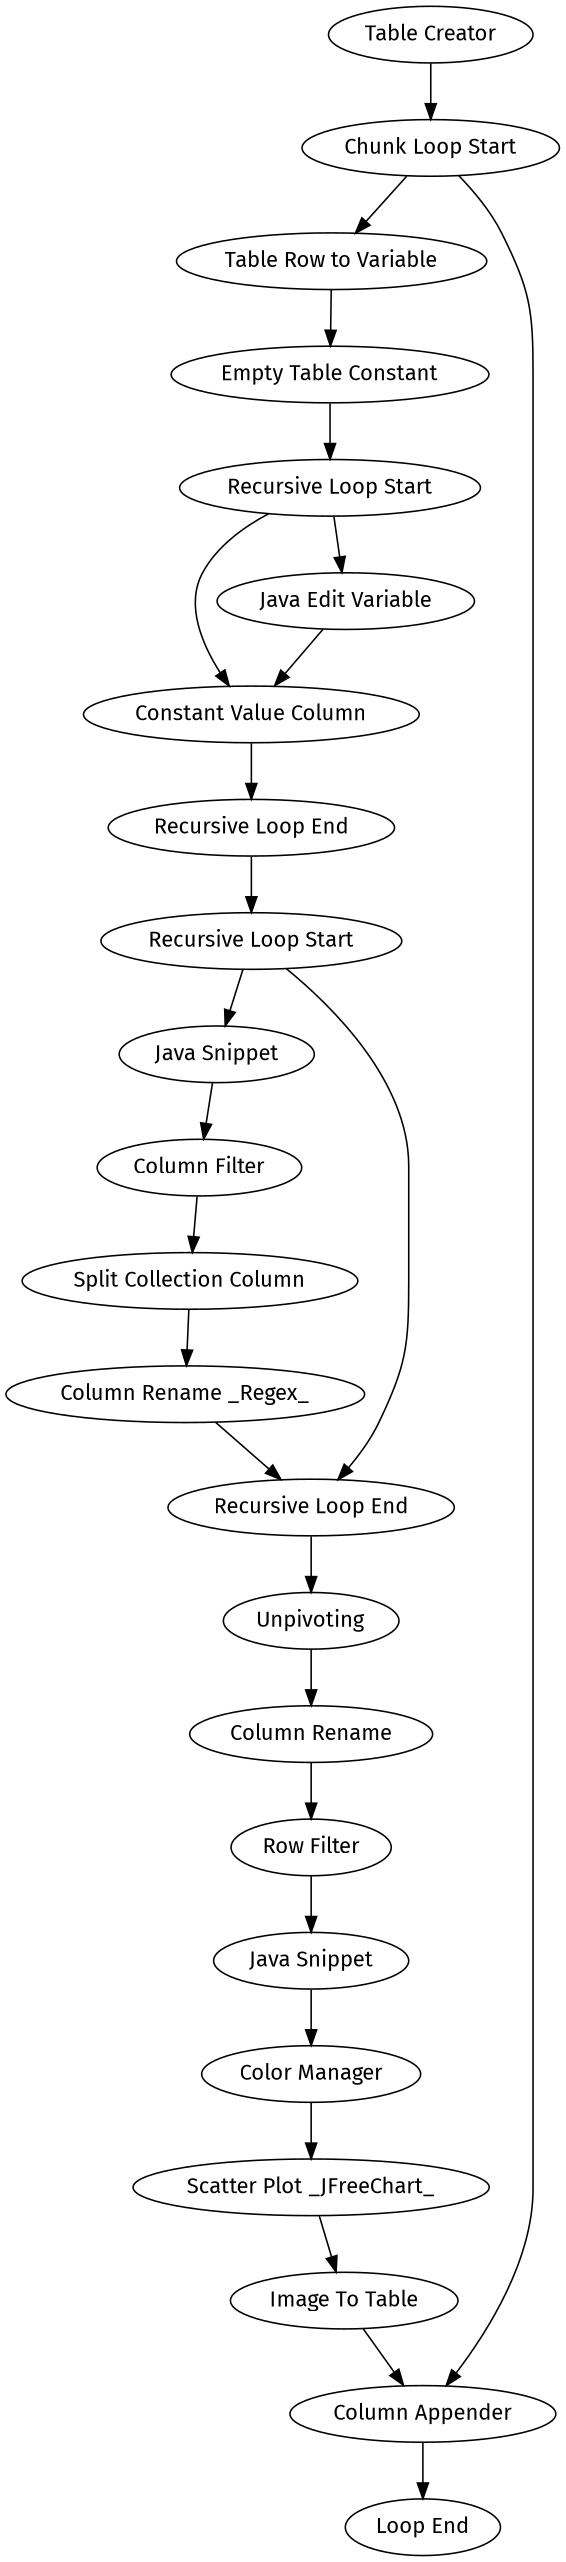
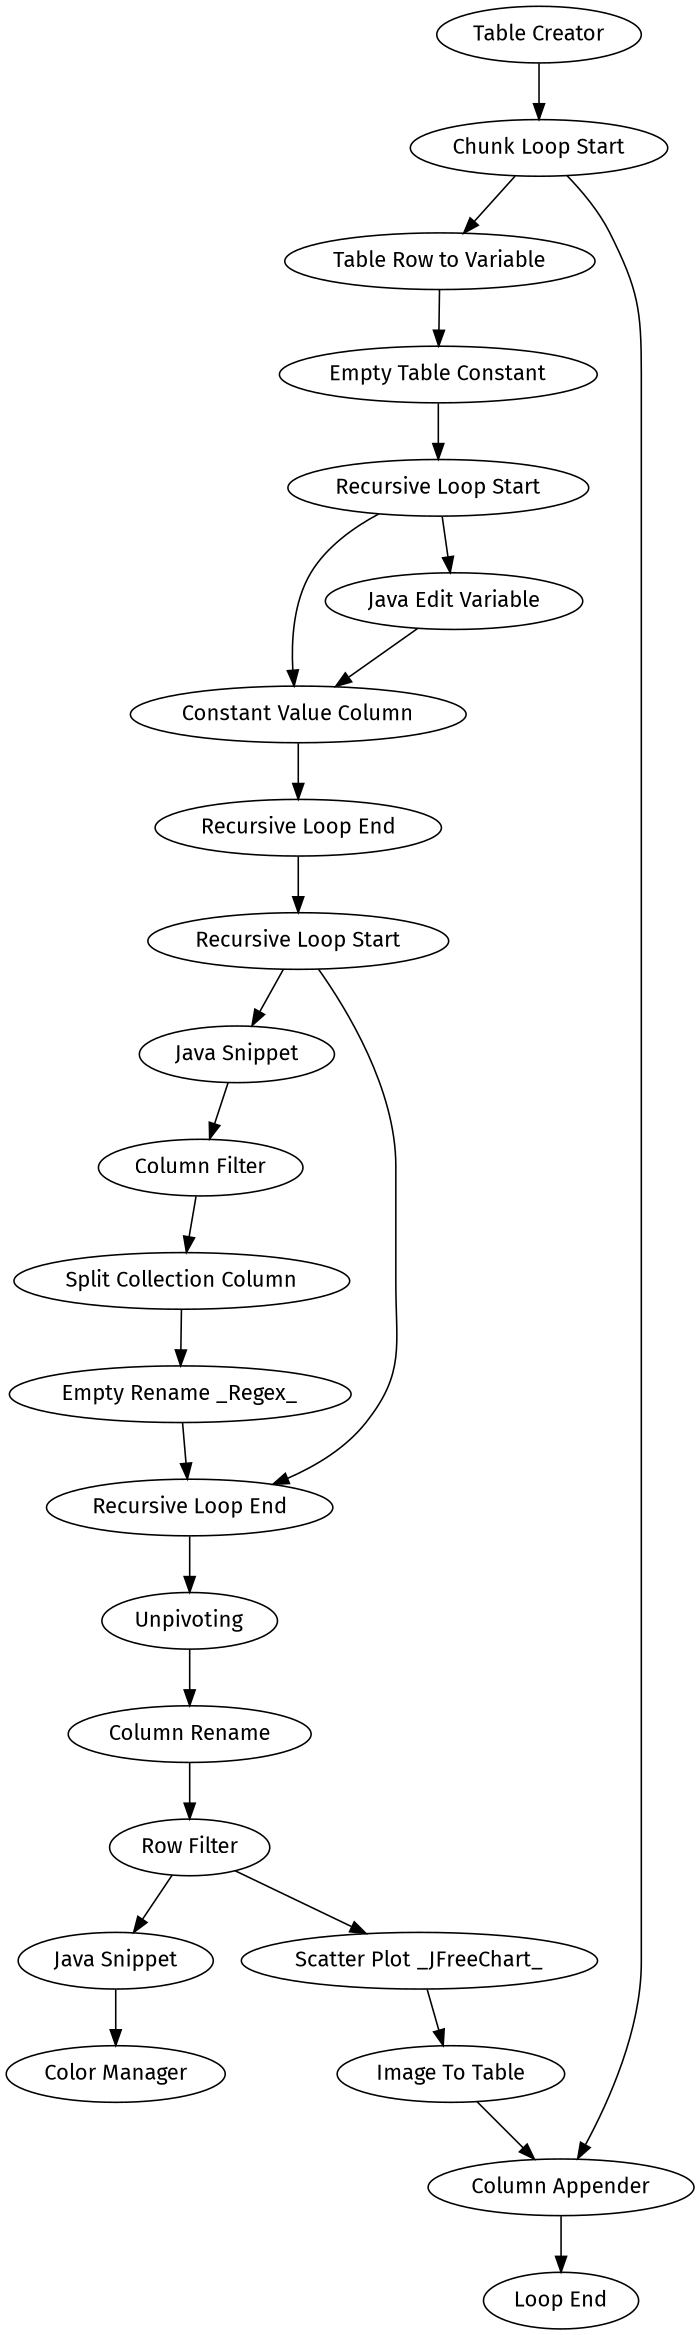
node "Column Rename _Regex_": label "Column Rename _Regex_" -> "Empty Rename _Regex_"
edge "Color Manager" -> "Scatter Plot _JFreeChart_": now "Row Filter" -> "Scatter Plot _JFreeChart_"
